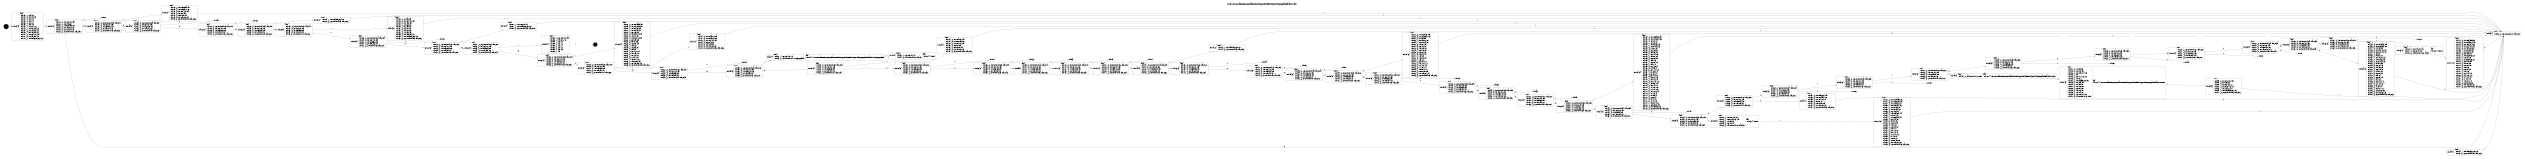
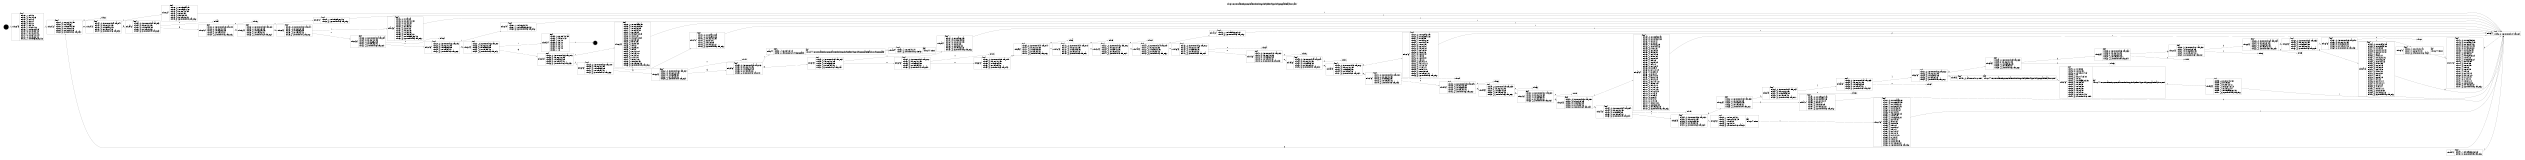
node "0x401695": removed
